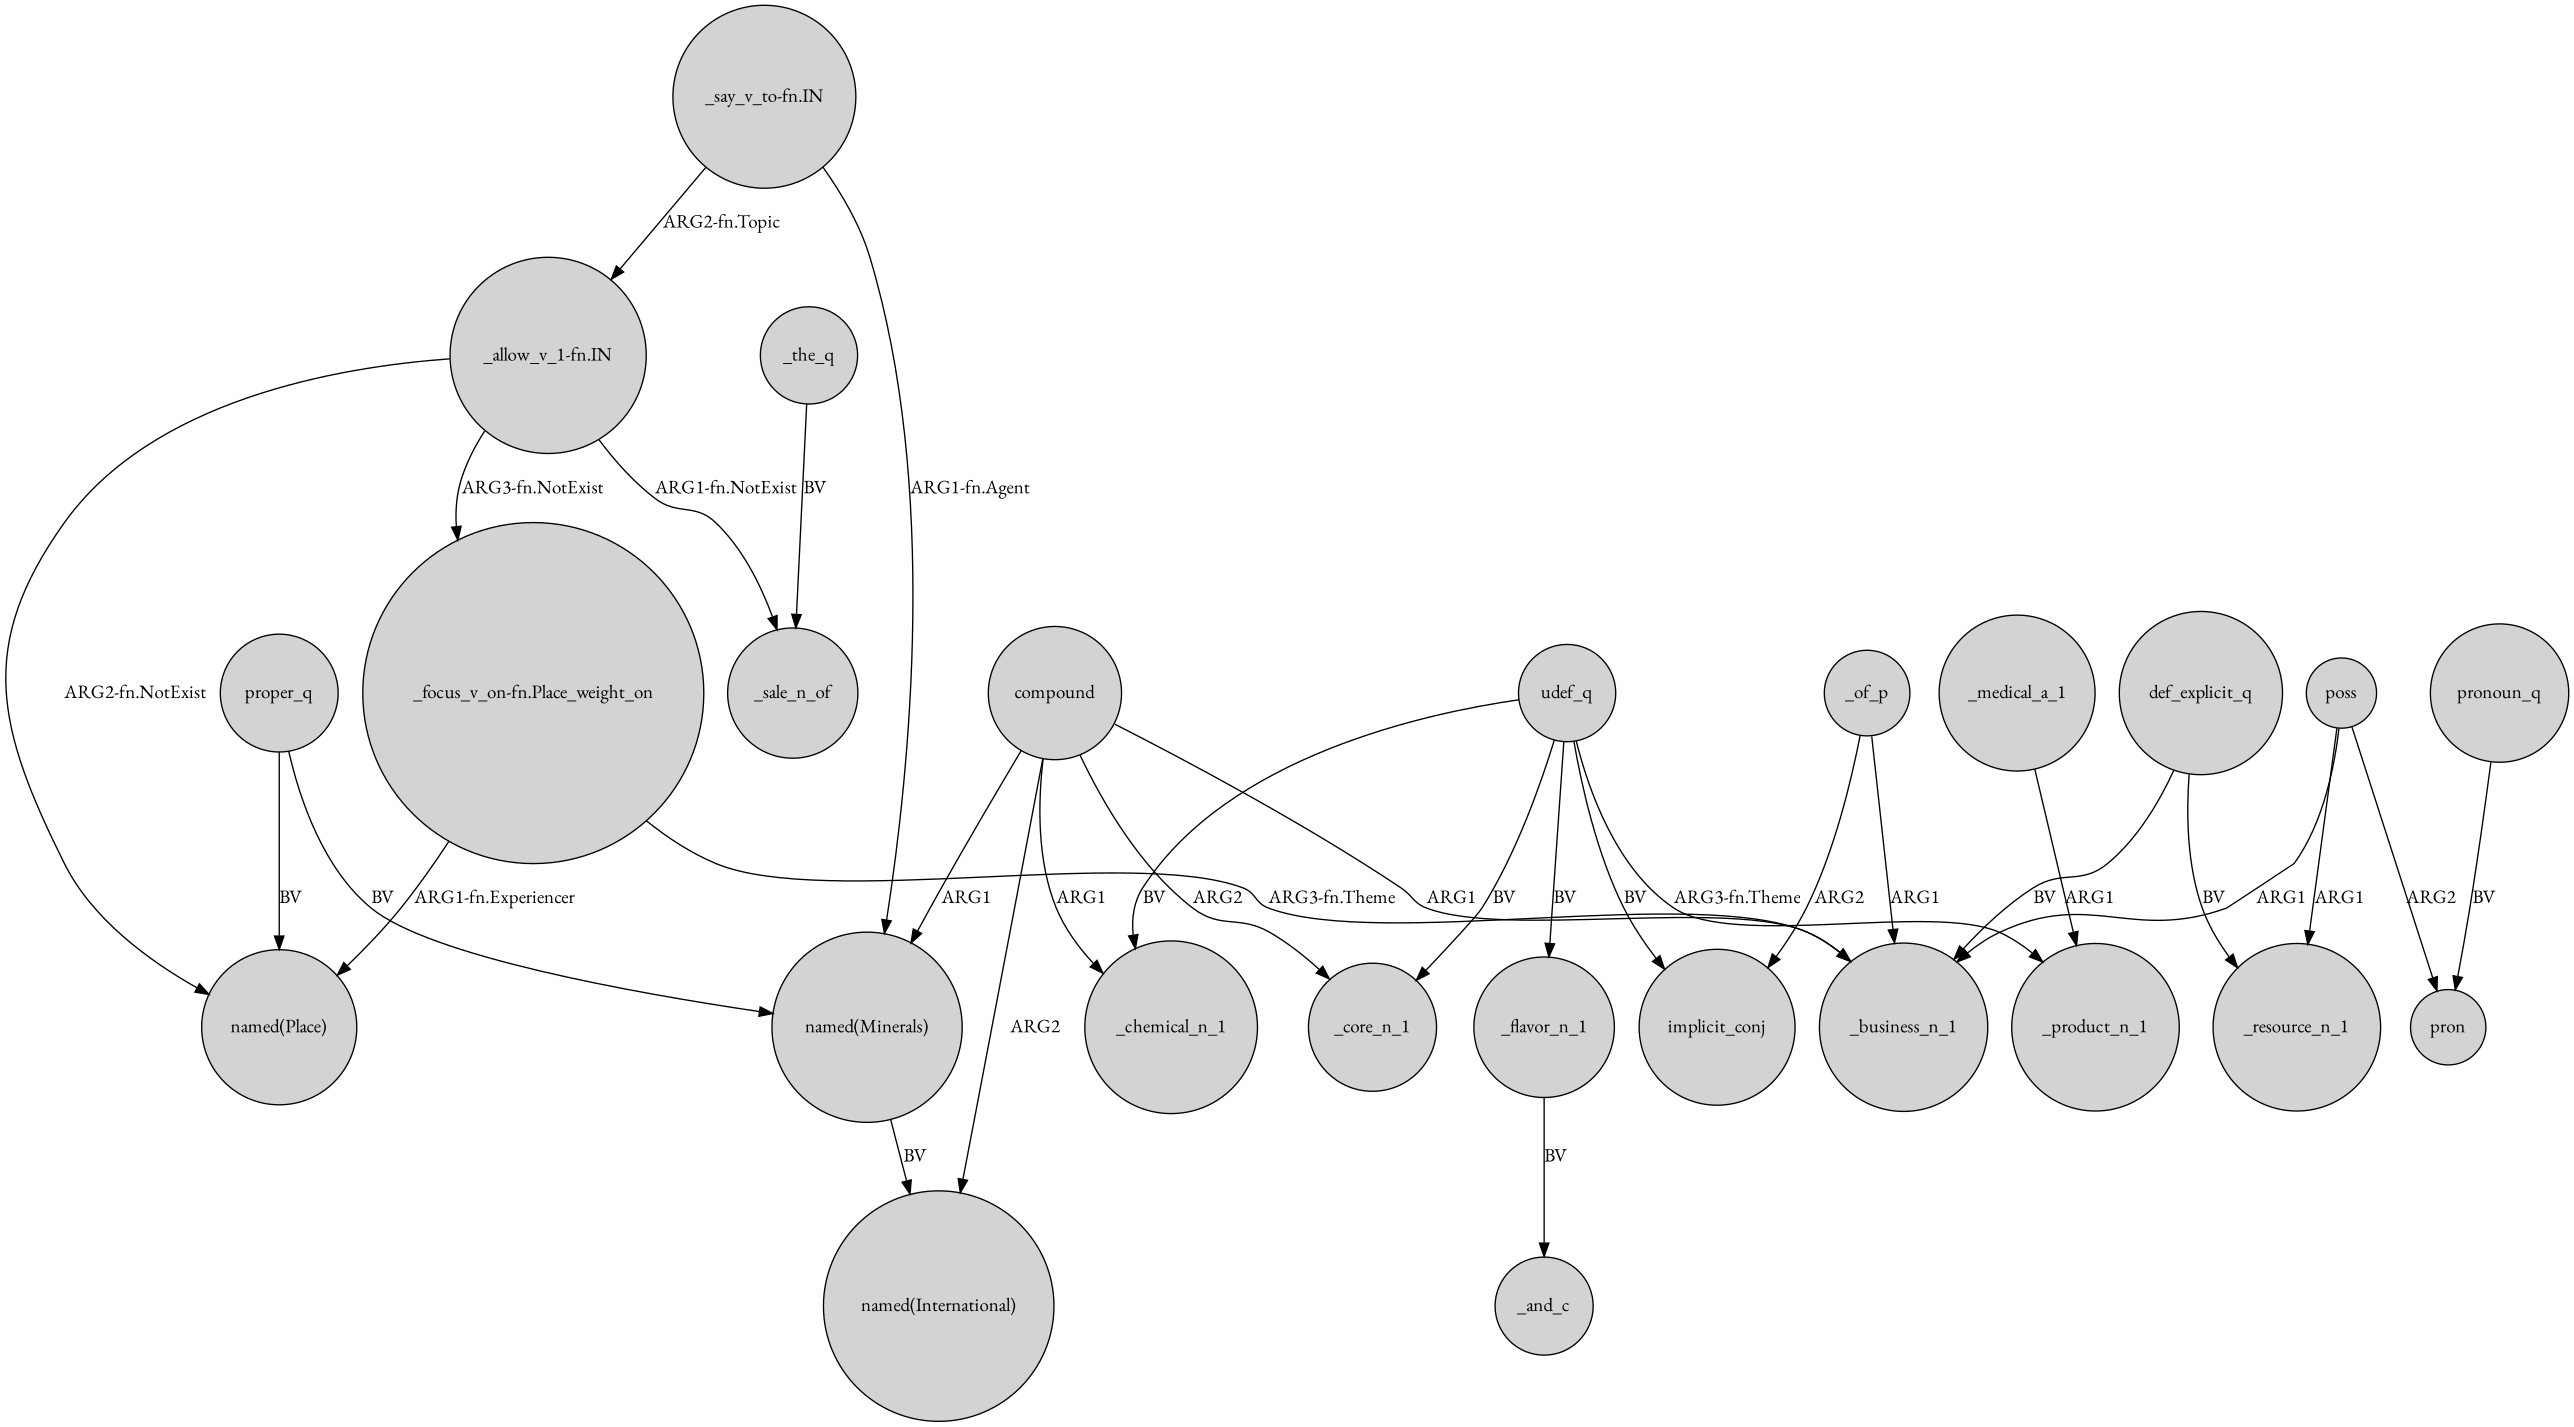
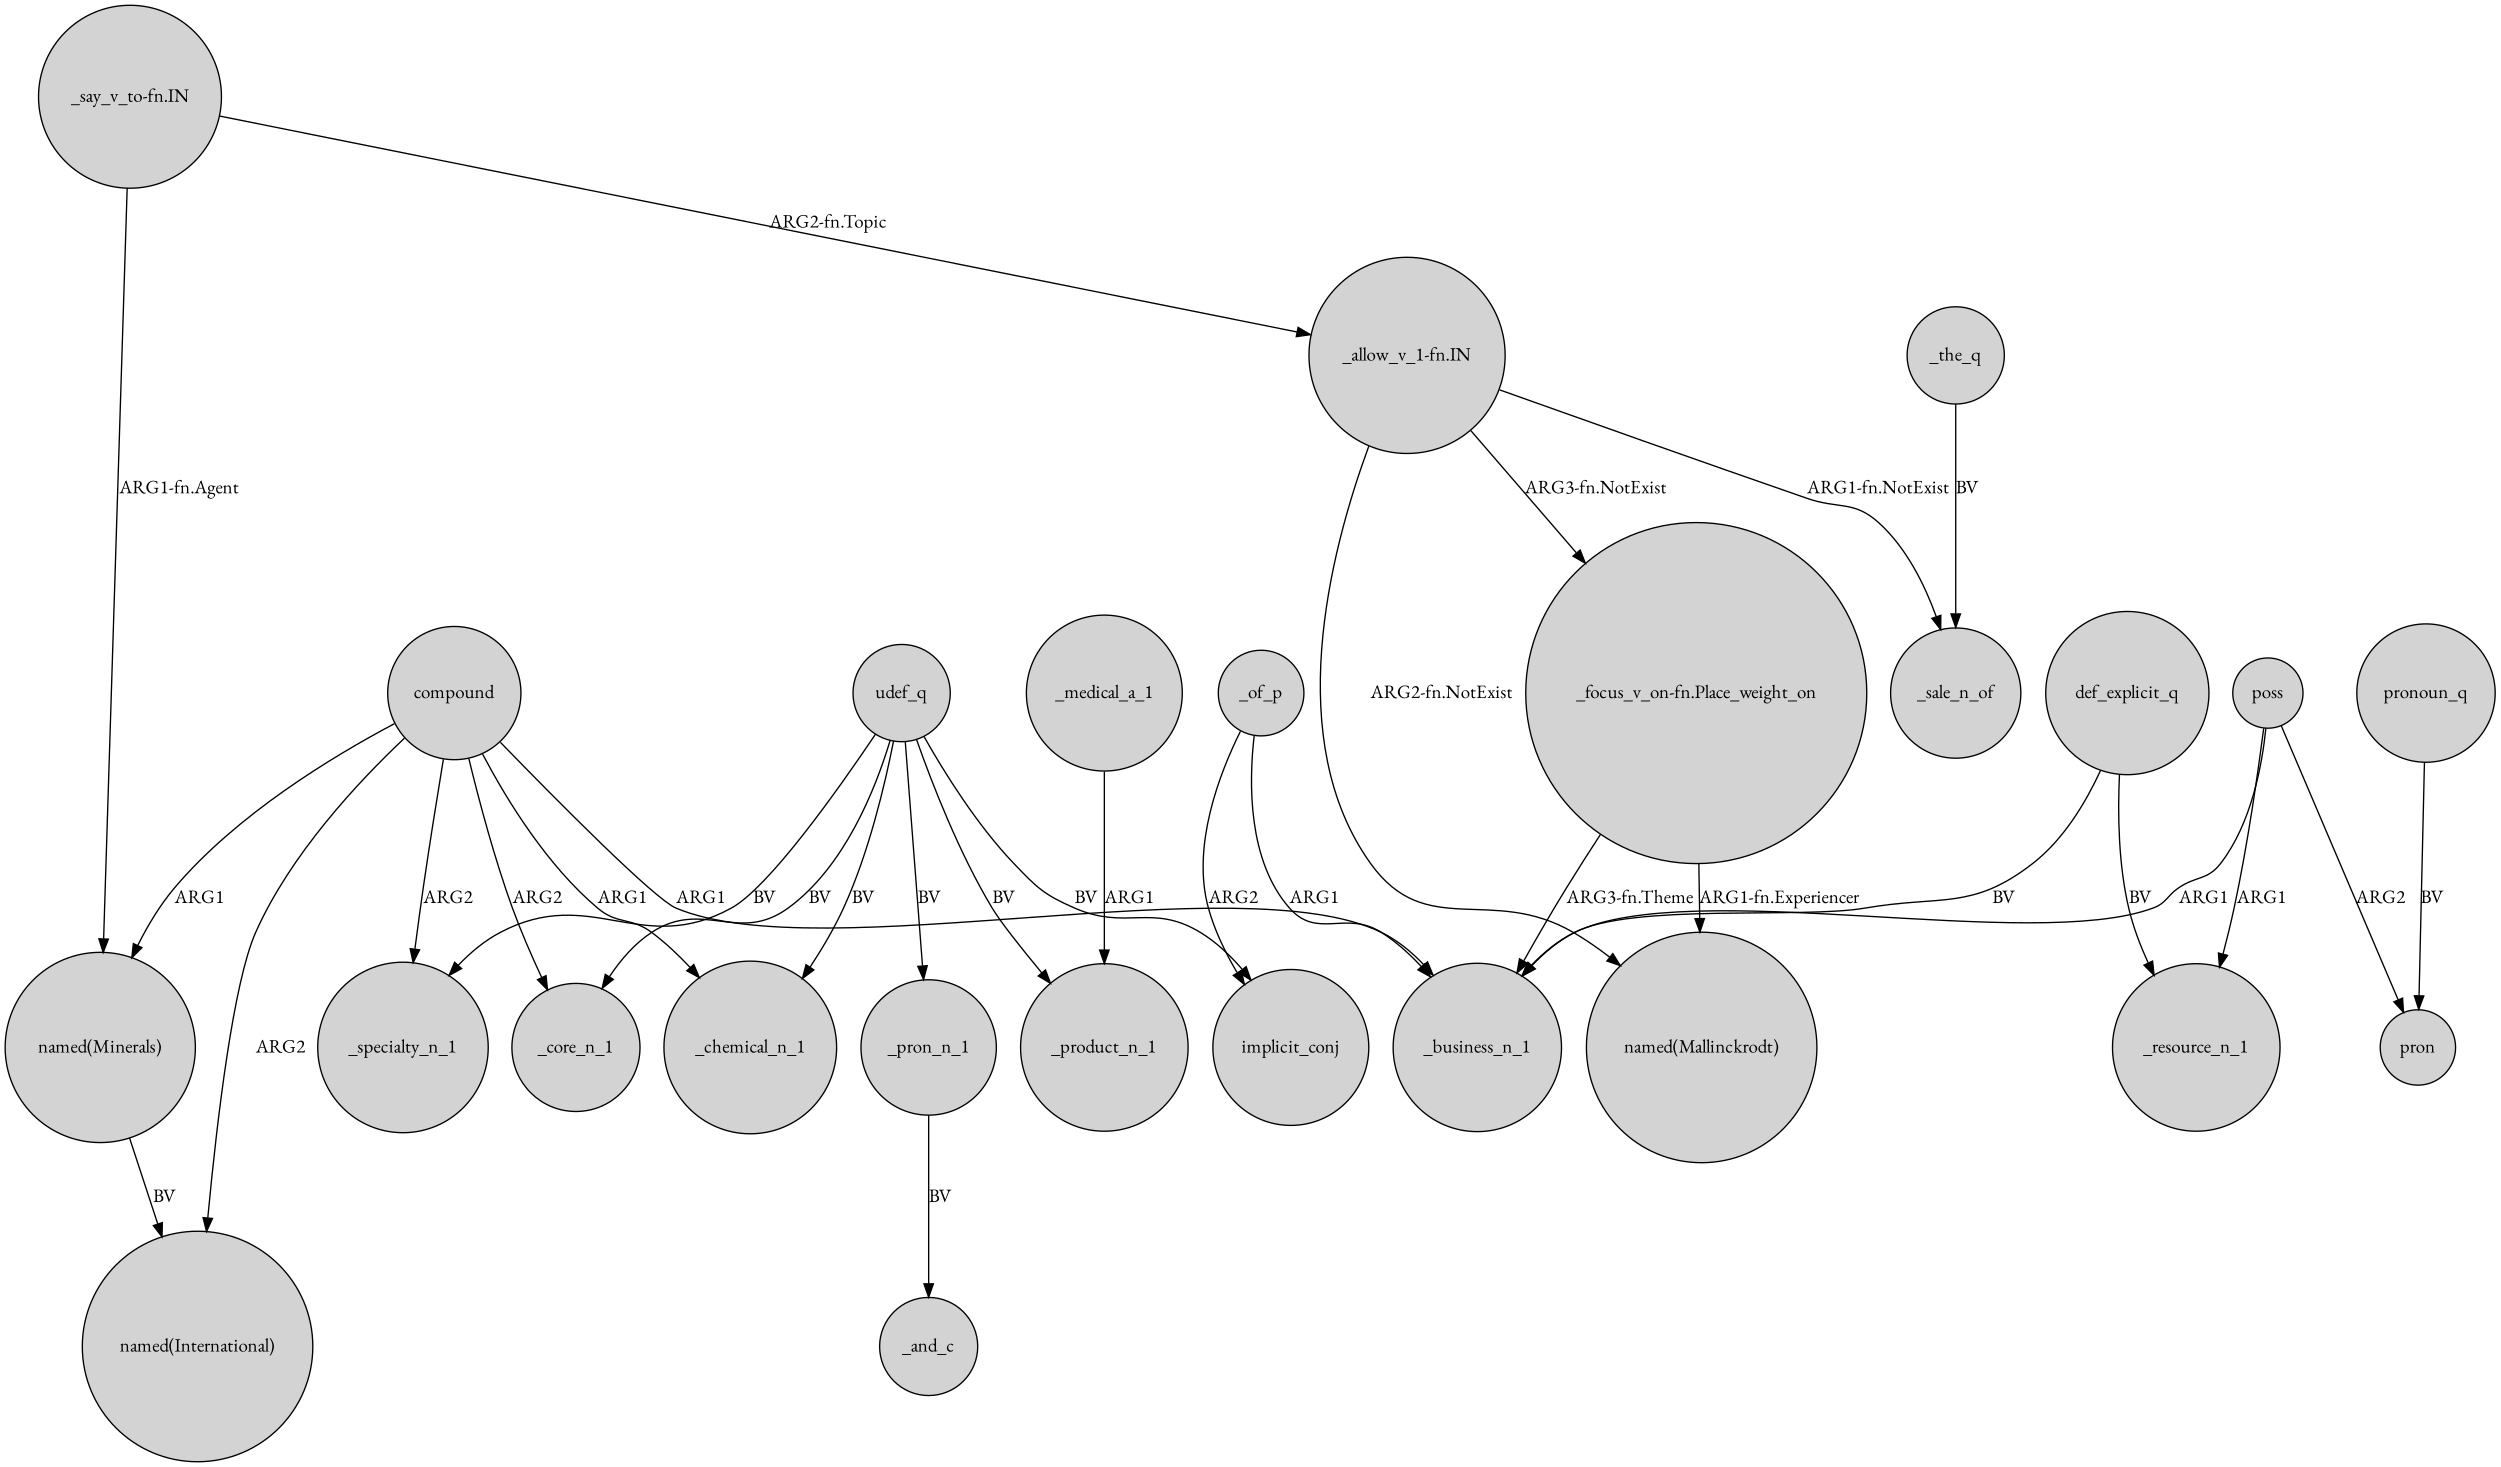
node "proper_q": removed
edge "udef_q" -> "_product_n_1": label "ARG3-fn.Theme" -> "BV"
node "named(Place)": label "named(Place)" -> "named(Mallinckrodt)"
node "_flavor_n_1": label "_flavor_n_1" -> "_pron_n_1"
node "_specialty_n_1": added
